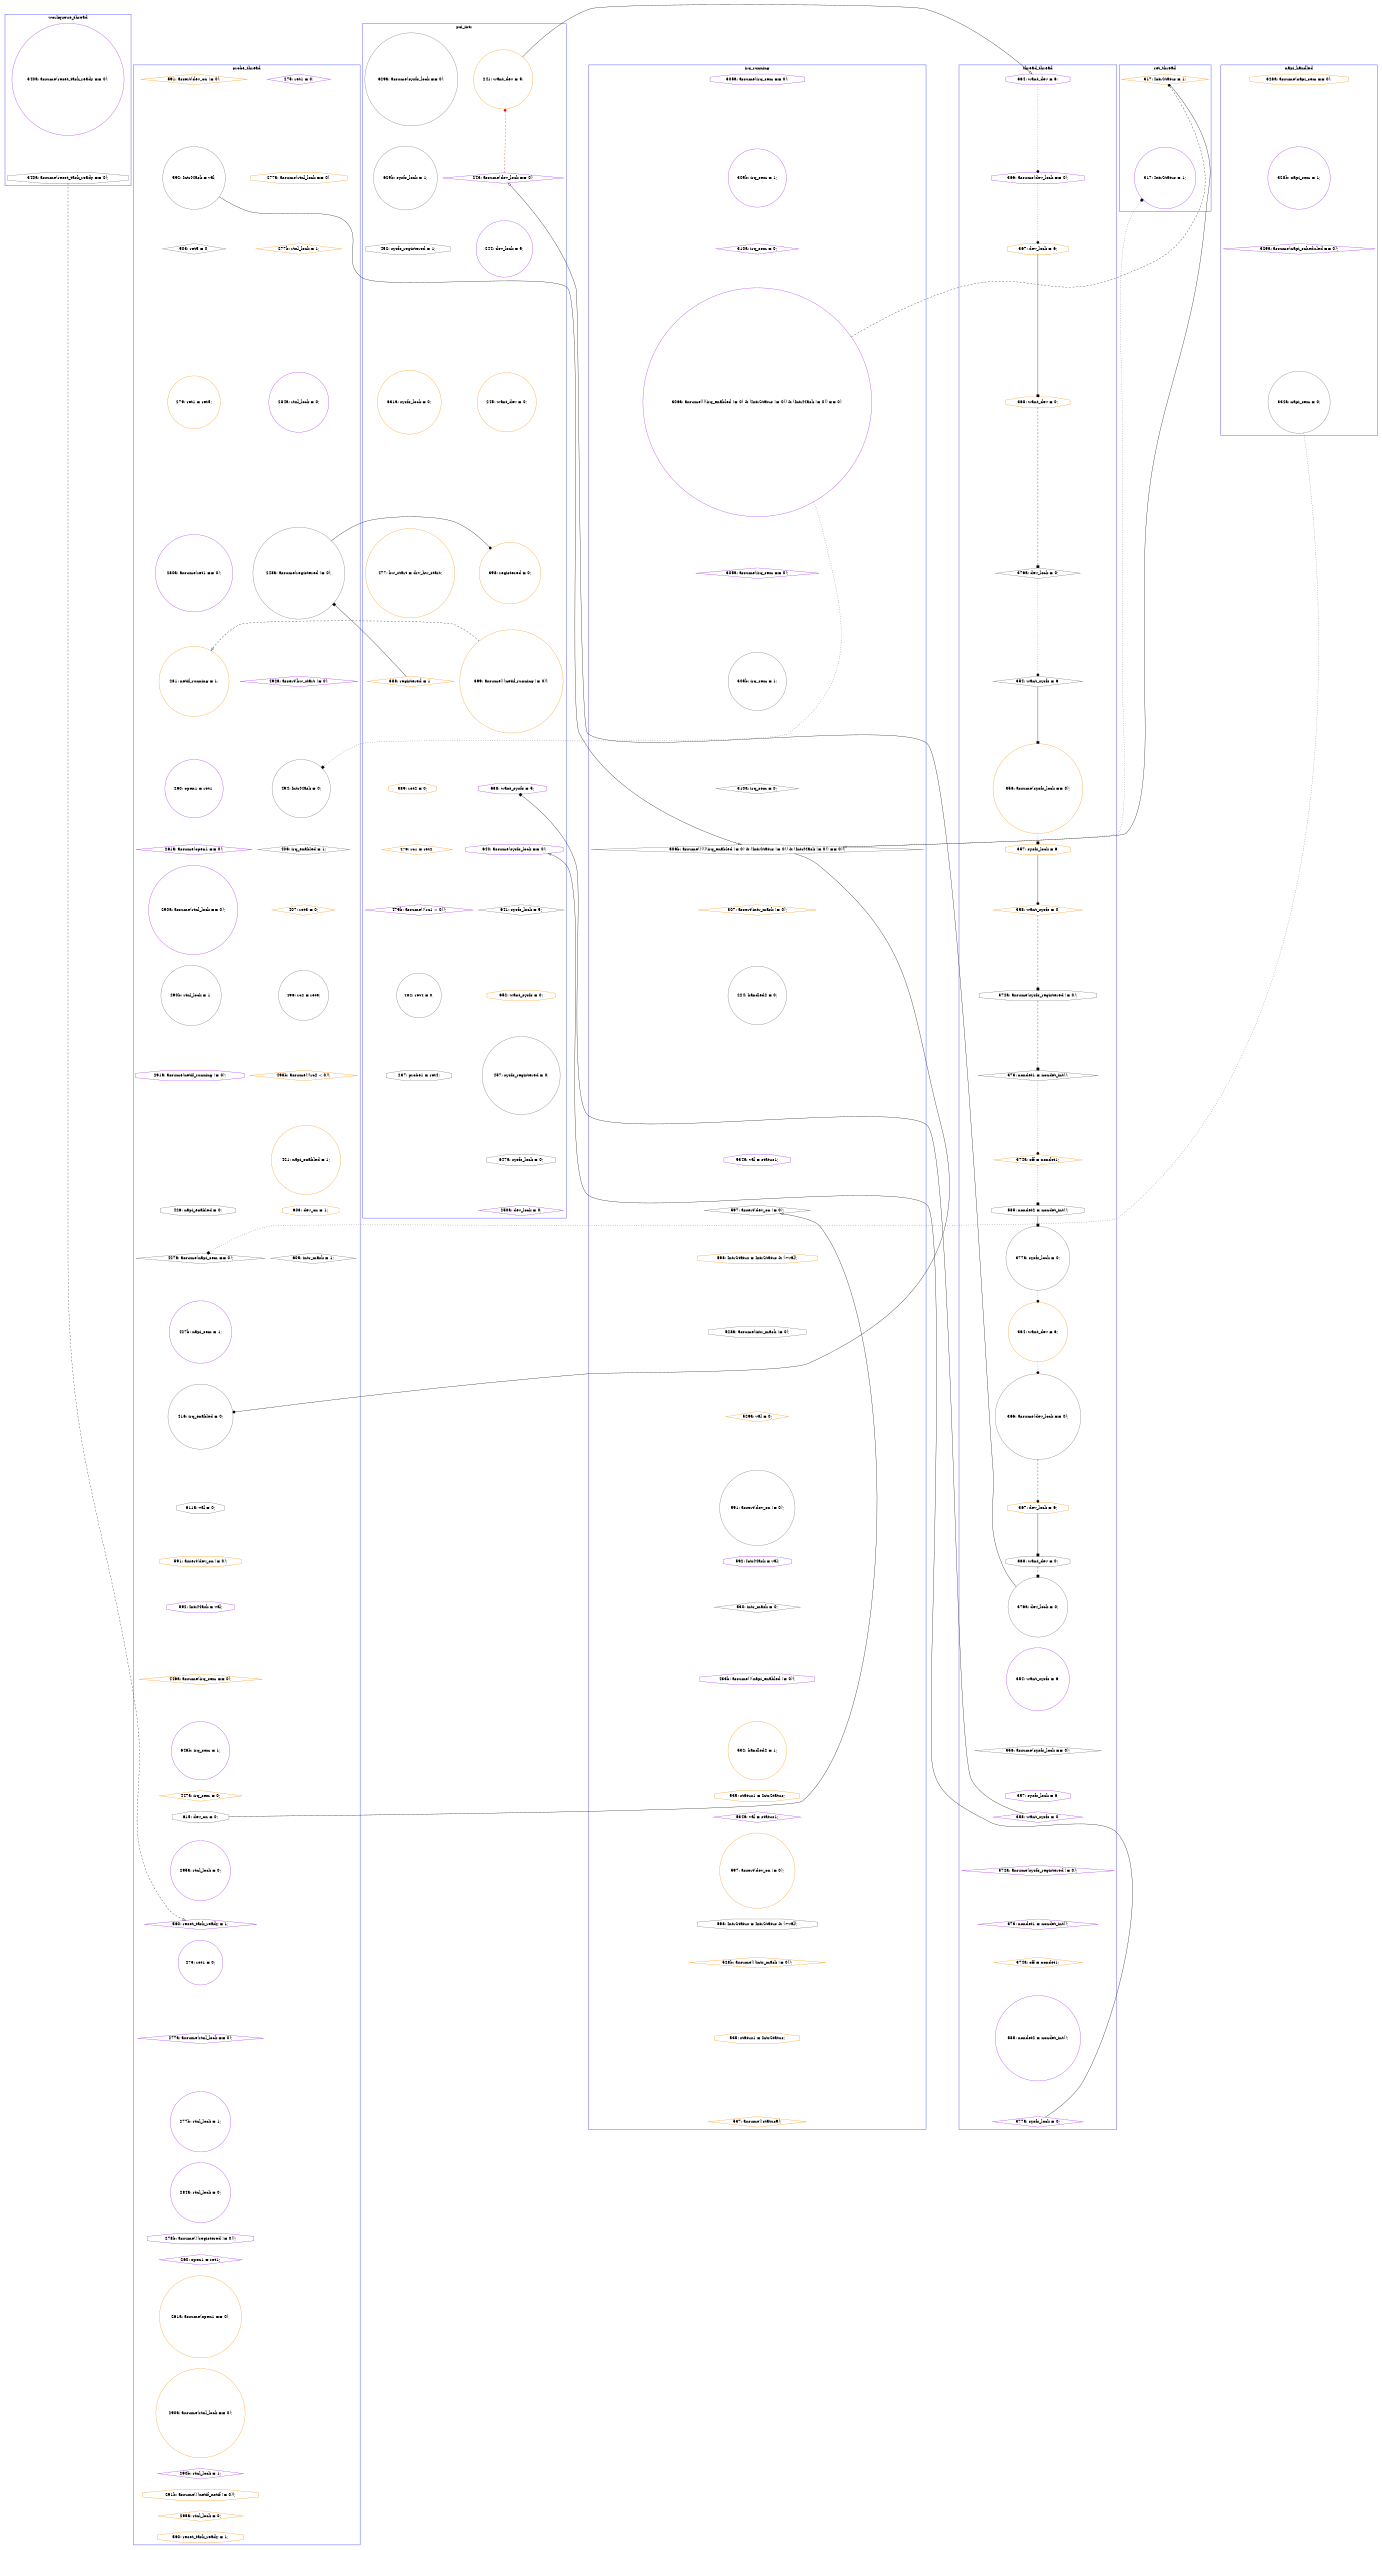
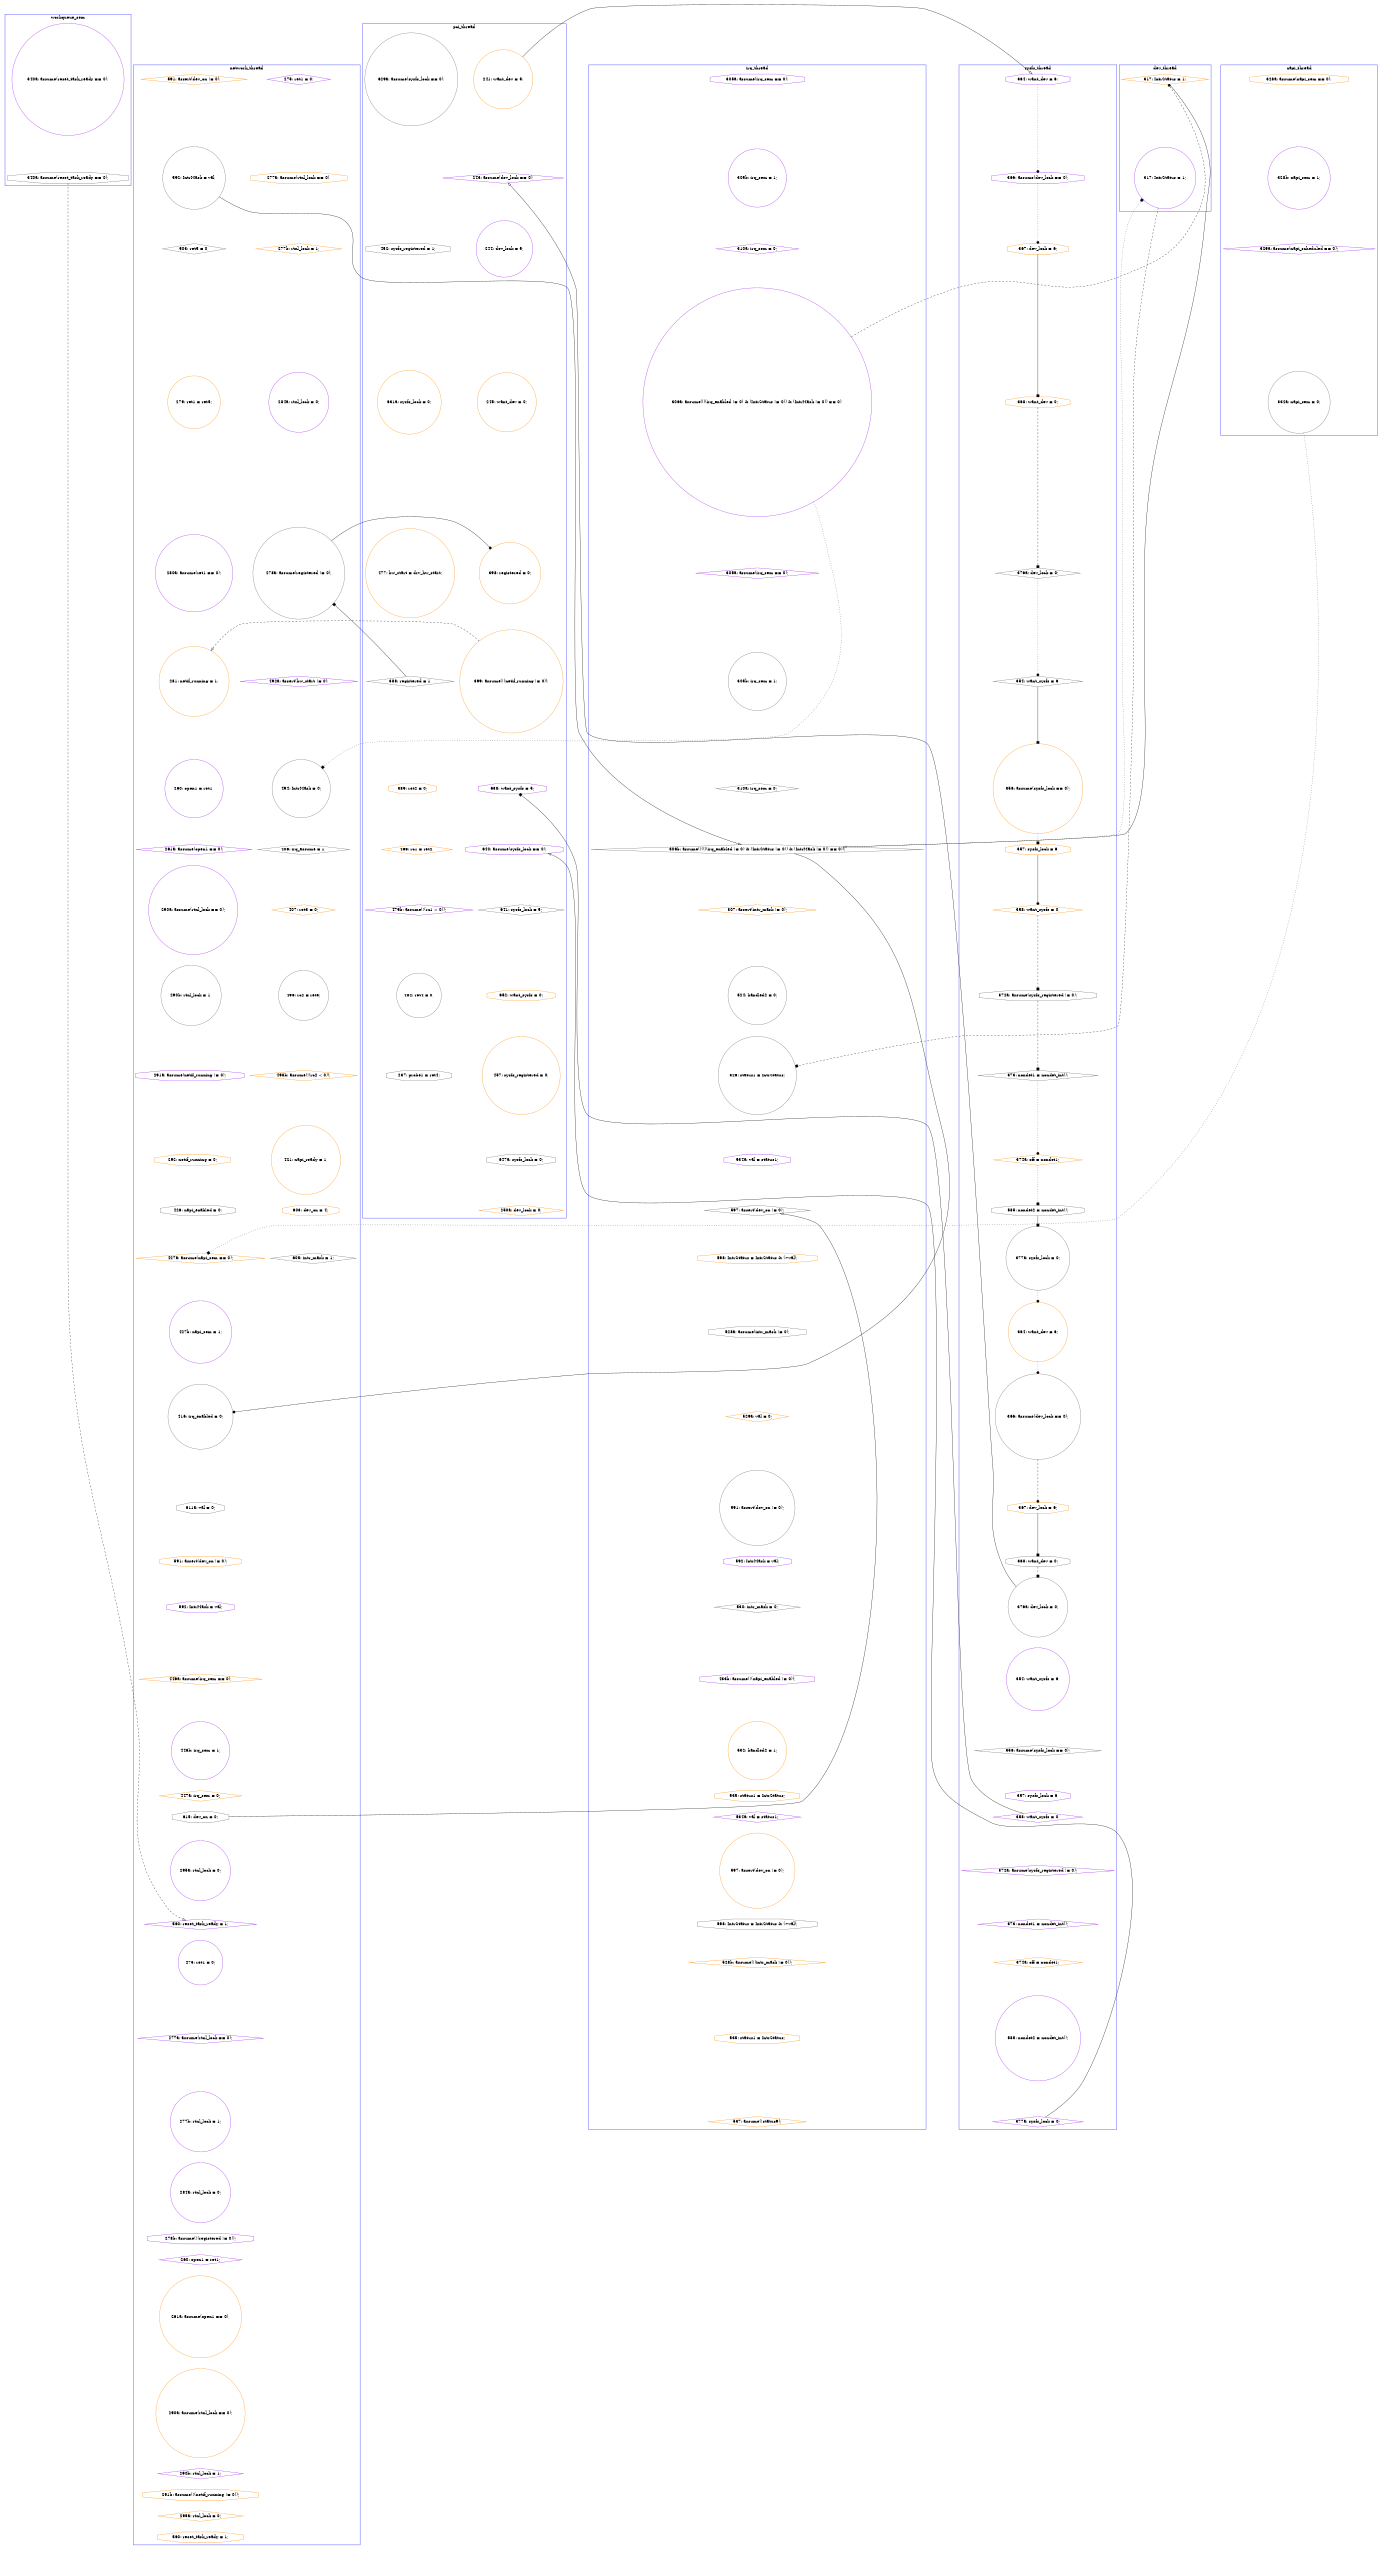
cluster "workqueue_thread": label "workqueue_thread" -> "workqueue_sem"
cluster "pci_intr": label "pci_intr" -> "pci_thread"
cluster "probe_thread": label "probe_thread" -> "network_thread"
cluster "irq_running": label "irq_running" -> "irq_thread"
cluster "thread_thread": label "thread_thread" -> "sysfs_thread"
cluster "ret_thread": label "ret_thread" -> "dev_thread"
cluster "napi_handled": label "napi_handled" -> "napi_thread"
edge "243: assume(dev_lock == 0);" -> "241: want_dev = 5;": removed
node "629b: sysfs_lock = 1;": removed
node "248a: assume(registered != 0);": label "248a: assume(registered != 0);" -> "278a: assume(registered != 0);"
node "388: registered = 1;": color darkorange -> gray40
node "406: irq_enabled = 1;": label "406: irq_enabled = 1;" -> "406: irq_assume = 1;"
node "476: rc1 = ret2;": label "476: rc1 = ret2;" -> "466: rc1 = ret2;"
node "224: handled2 = 0;": label "224: handled2 = 0;" -> "524: handled2 = 0;"
node "457: sysfs_registered = 0;": color gray40 -> darkorange
node "526: status1 = IntrStatus;": added
node "292: netif_running = 0;": added
node "421: napi_enabled = 1;": label "421: napi_enabled = 1;" -> "421: napi_ready = 1;"
node "603: dev_on = 1;": label "603: dev_on = 1;" -> "603: dev_on = 4;"
node "250a: dev_lock = 0;": color purple -> darkorange
node "427a: assume(napi_sem == 0);": color gray40 -> darkorange
node "646b: irq_sem = 1;": label "646b: irq_sem = 1;" -> "446b: irq_sem = 1;"
node "291b: assume(!(netif_netif != 0));": label "291b: assume(!(netif_netif != 0));" -> "291b: assume(!(netif_running != 0));"
